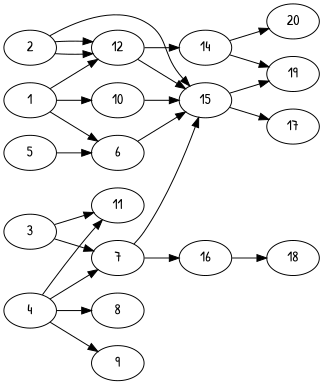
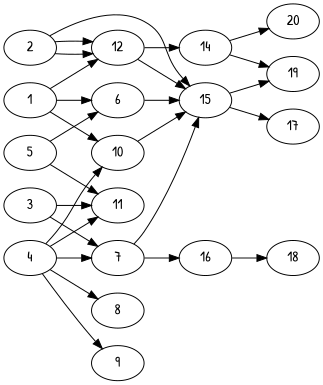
edge "5" -> "11": added
edge "4" -> "10": added
